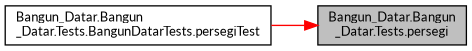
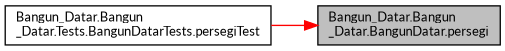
node "Bangun_Datar.Bangun _Datar.Tests.persegi": label "Bangun_Datar.Bangun _Datar.Tests.persegi" -> "Bangun_Datar.Bangun _Datar.BangunDatar.persegi"
